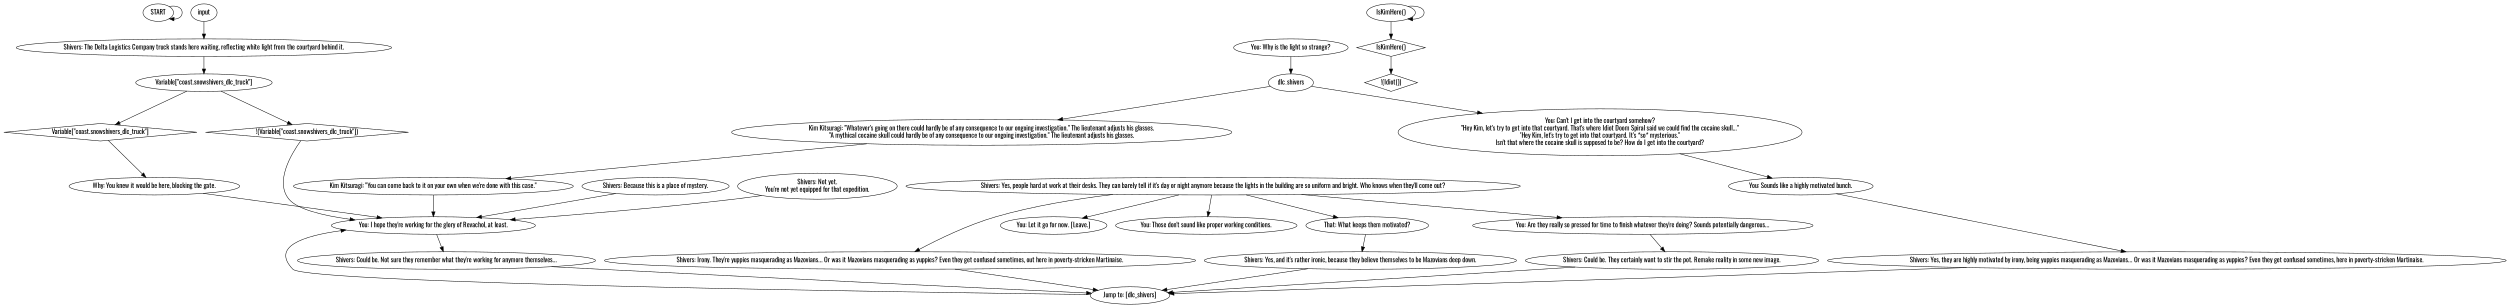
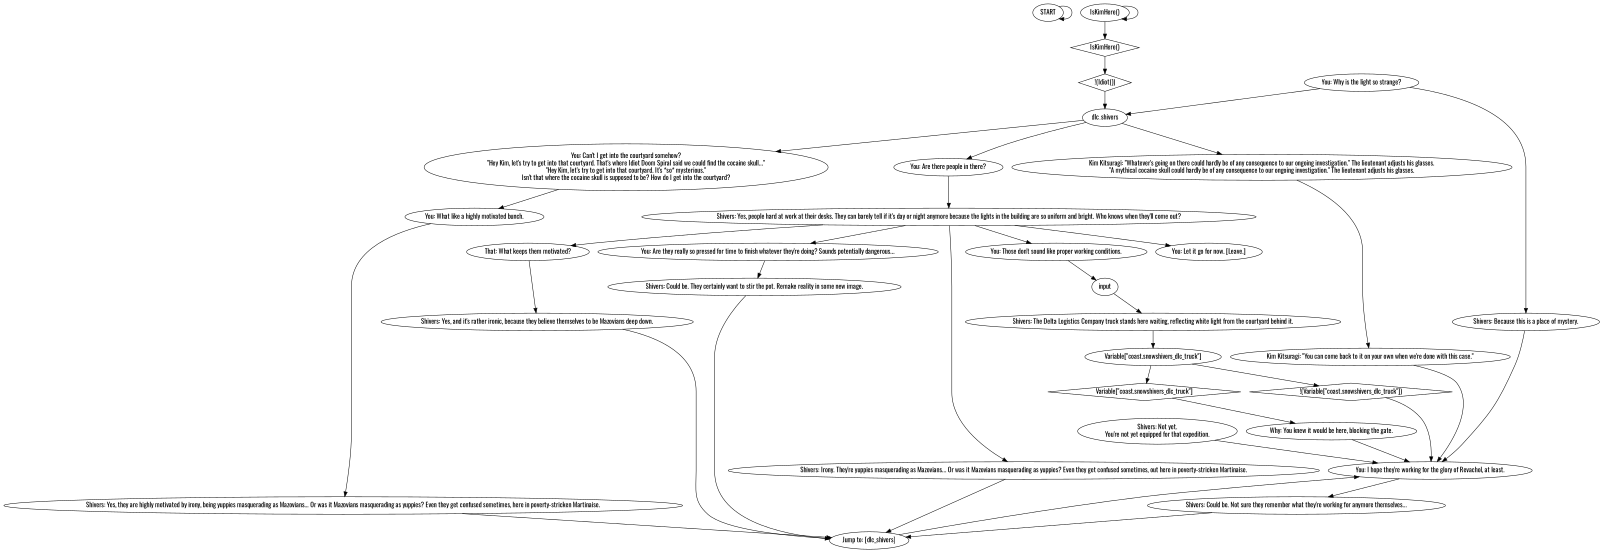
edge "!(Idiot())" -> "dlc_shivers": added
edge "You: Why is the light so strange?" -> "Shivers: Because this is a place of mystery.": added
node "You: Are there people in there?": added
node "You: Sounds like a highly motivated bunch.": label "You: Sounds like a highly motivated bunch." -> "You: What like a highly motivated bunch."
edge "You: Those don't sound like proper working conditions." -> "input": added
